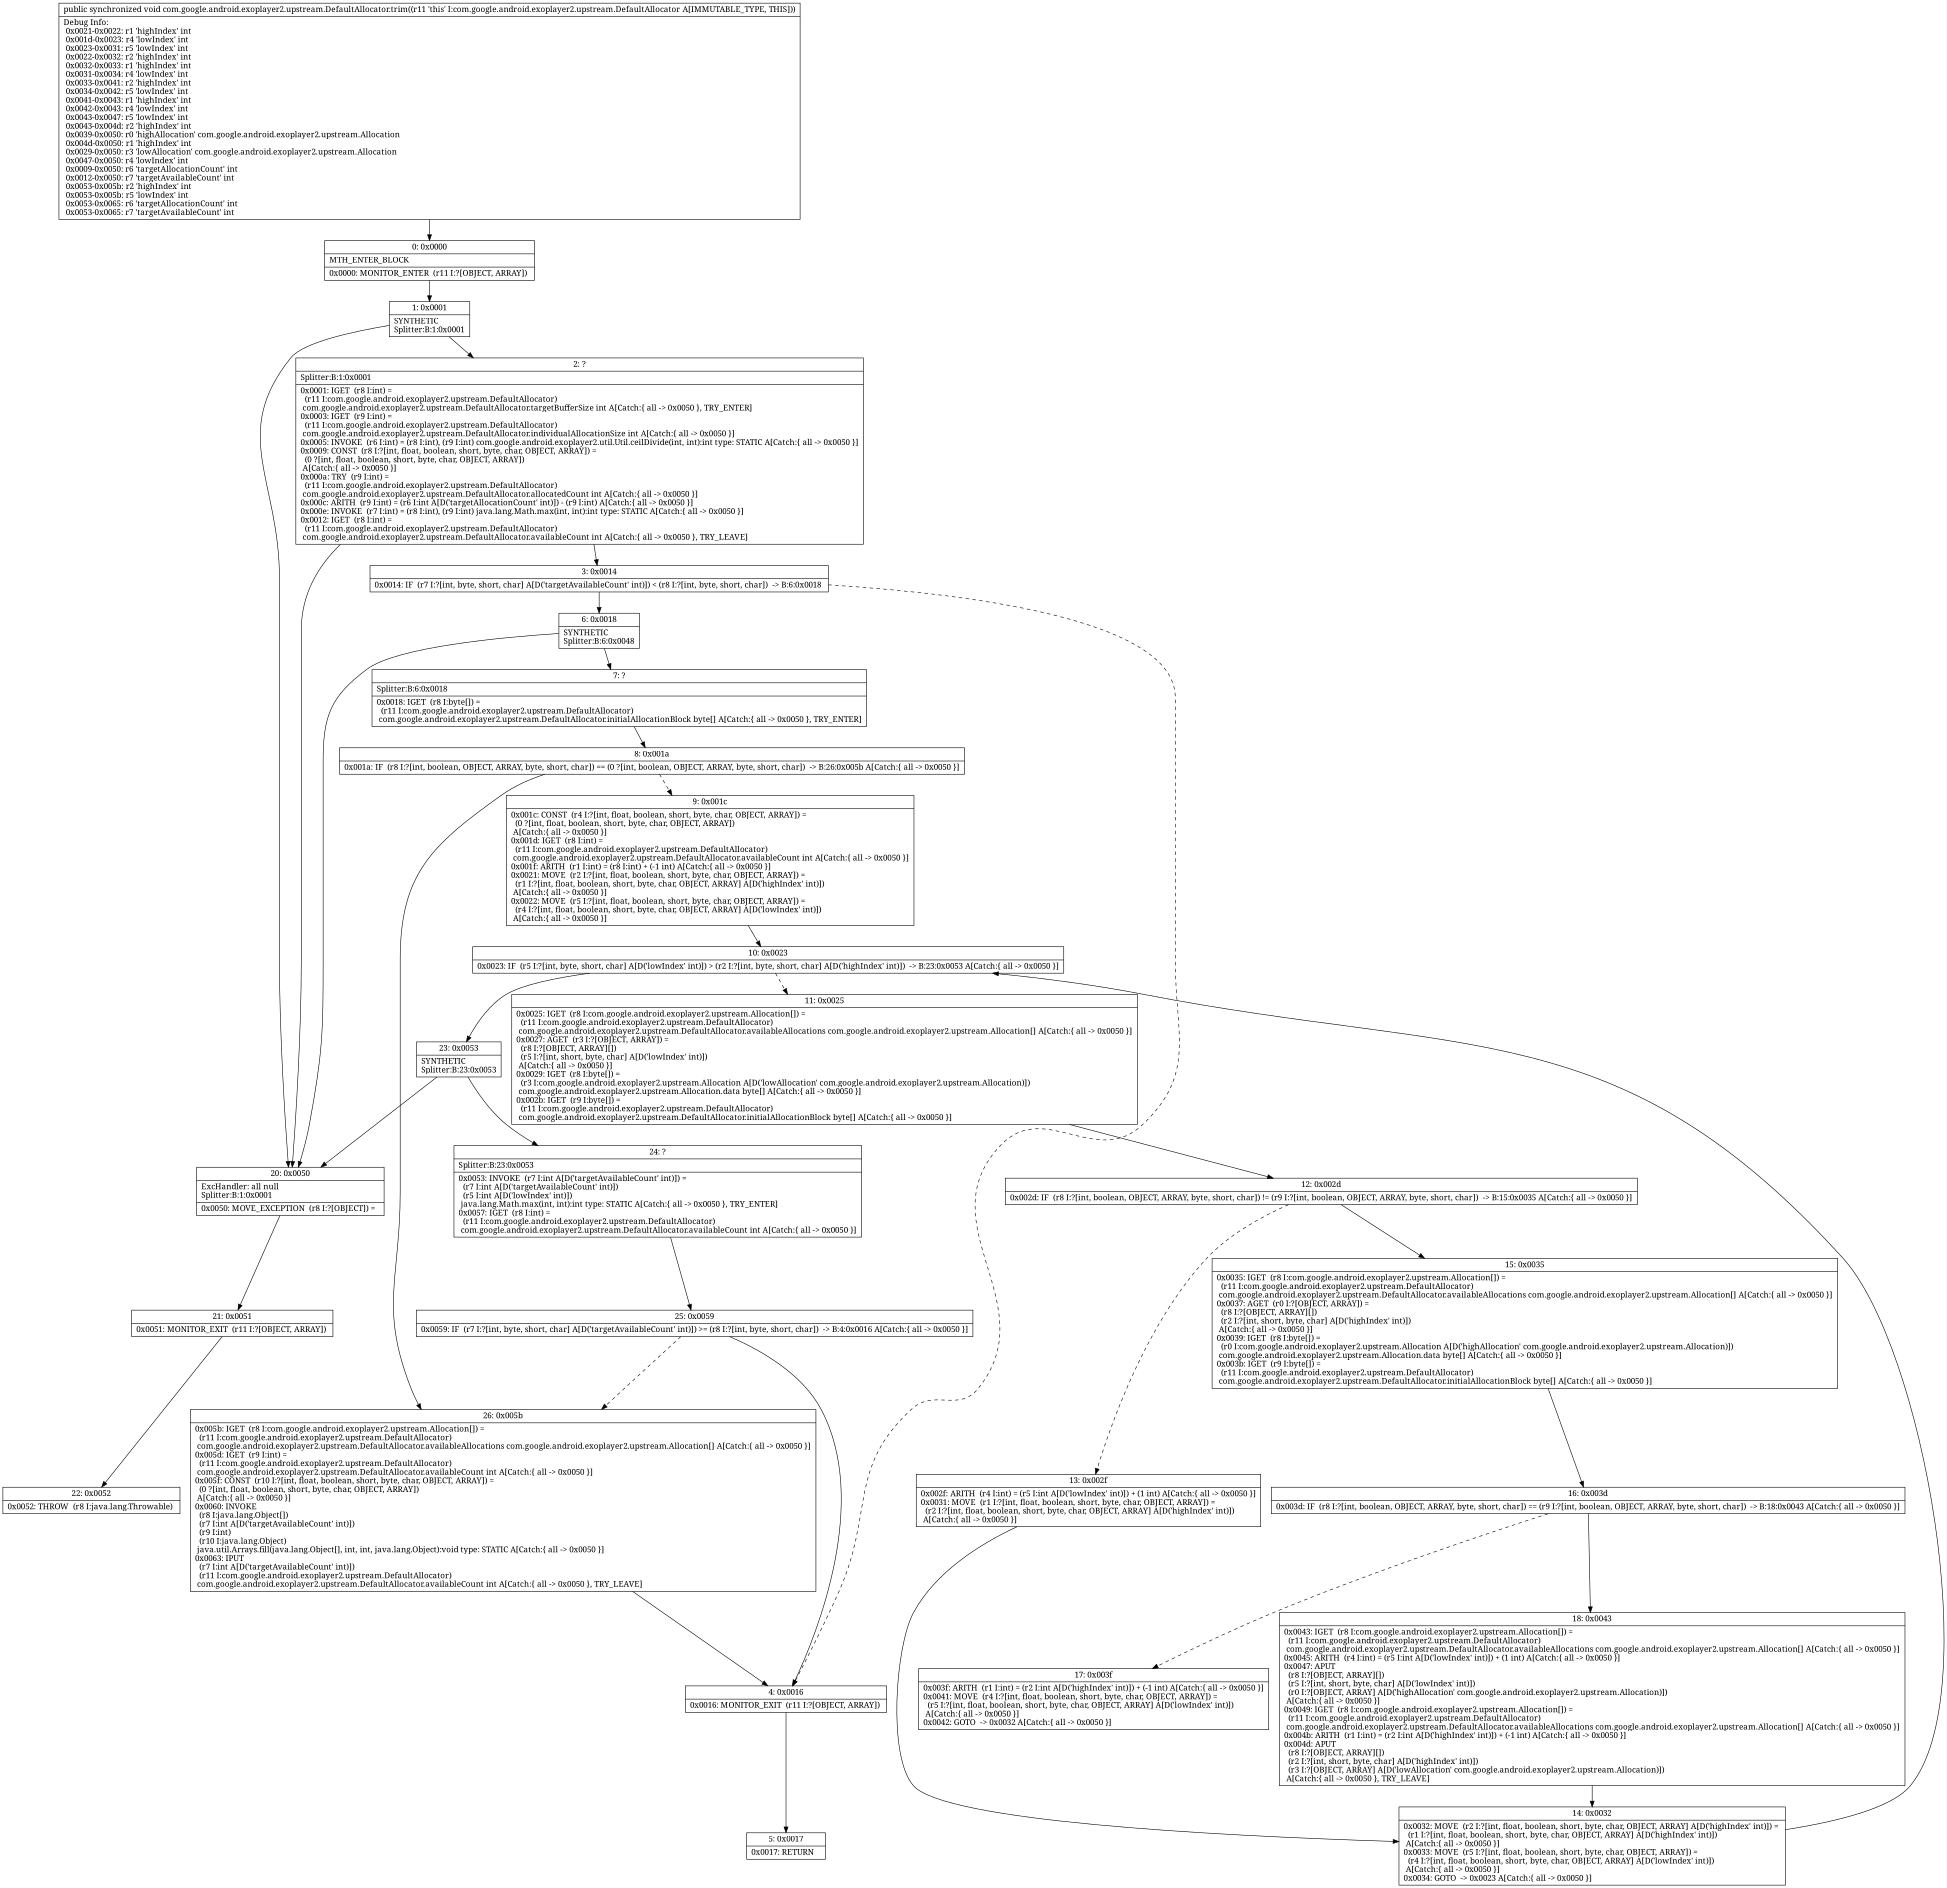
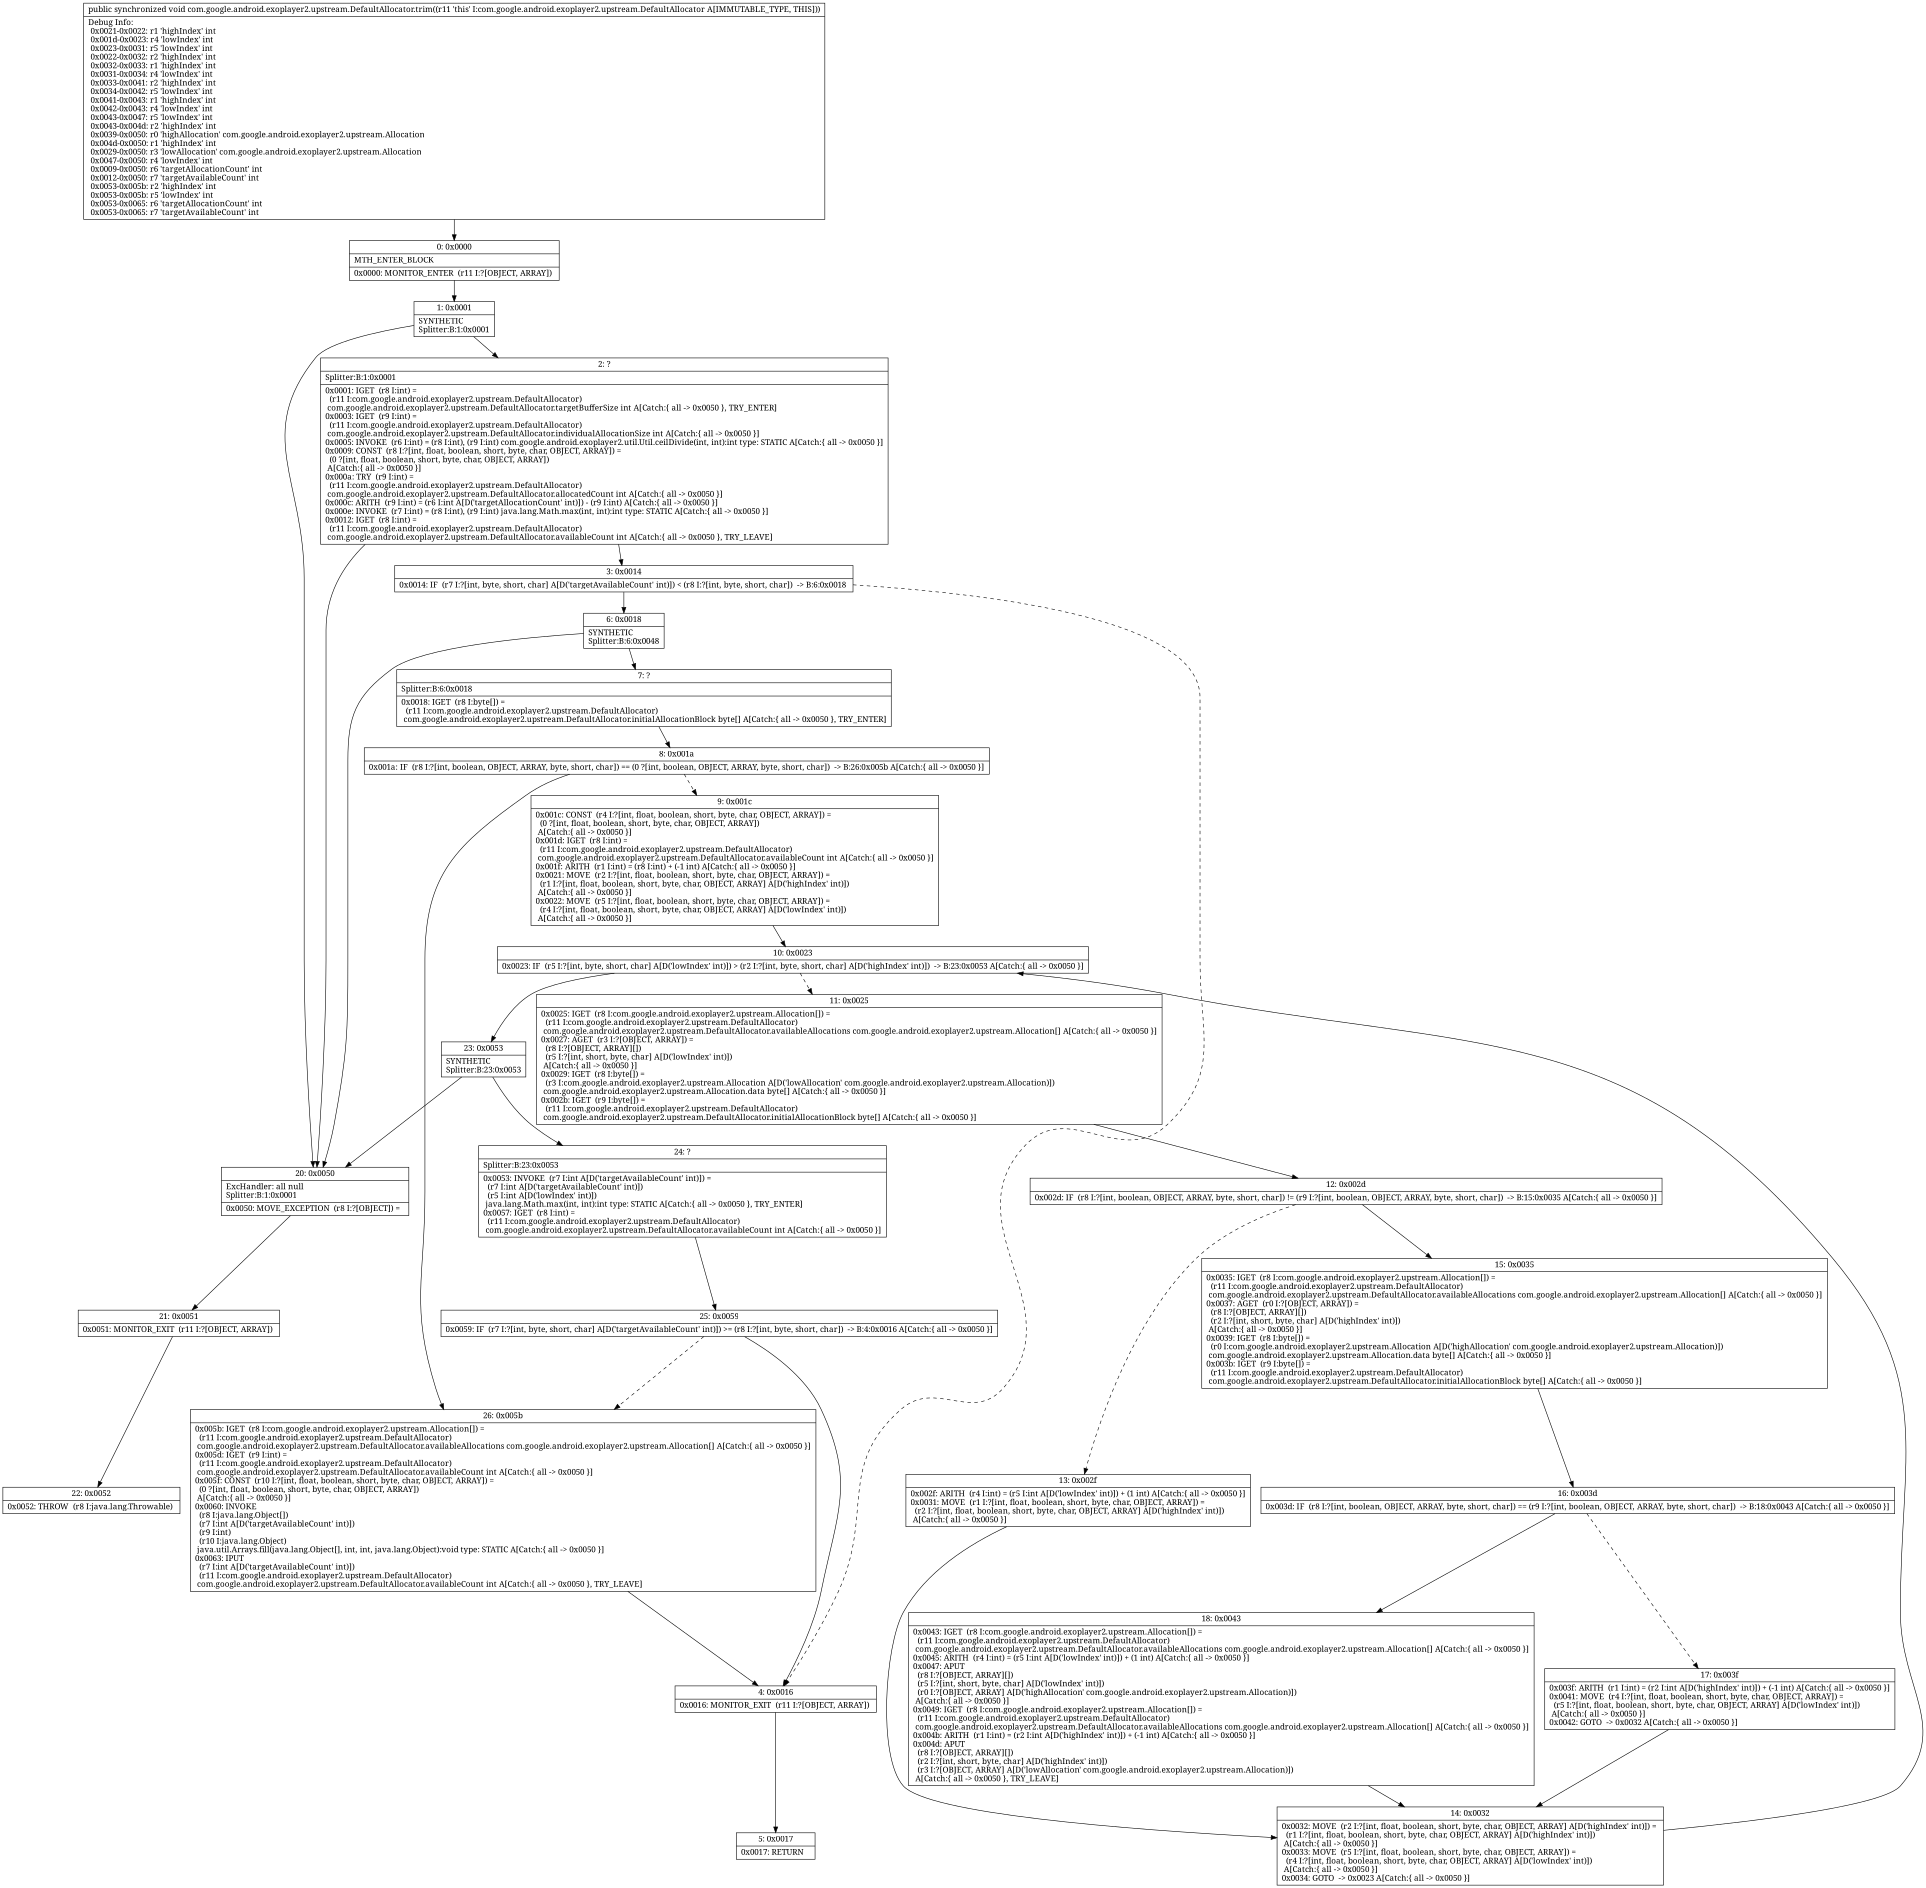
edge "17: 0x003f" -> "14: 0x0032": added
